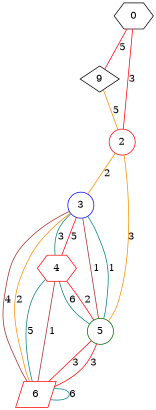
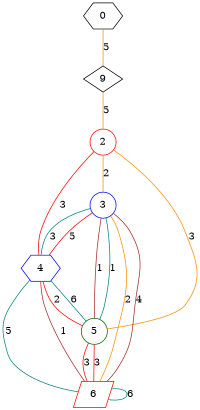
edge "0" -- "9": color red -> darkorange
edge "0" -- "2": now "4" -- "2"
node "4": color red -> blue
